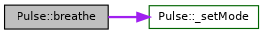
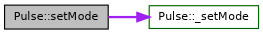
node "Pulse::breathe": label "Pulse::breathe" -> "Pulse::setMode"
